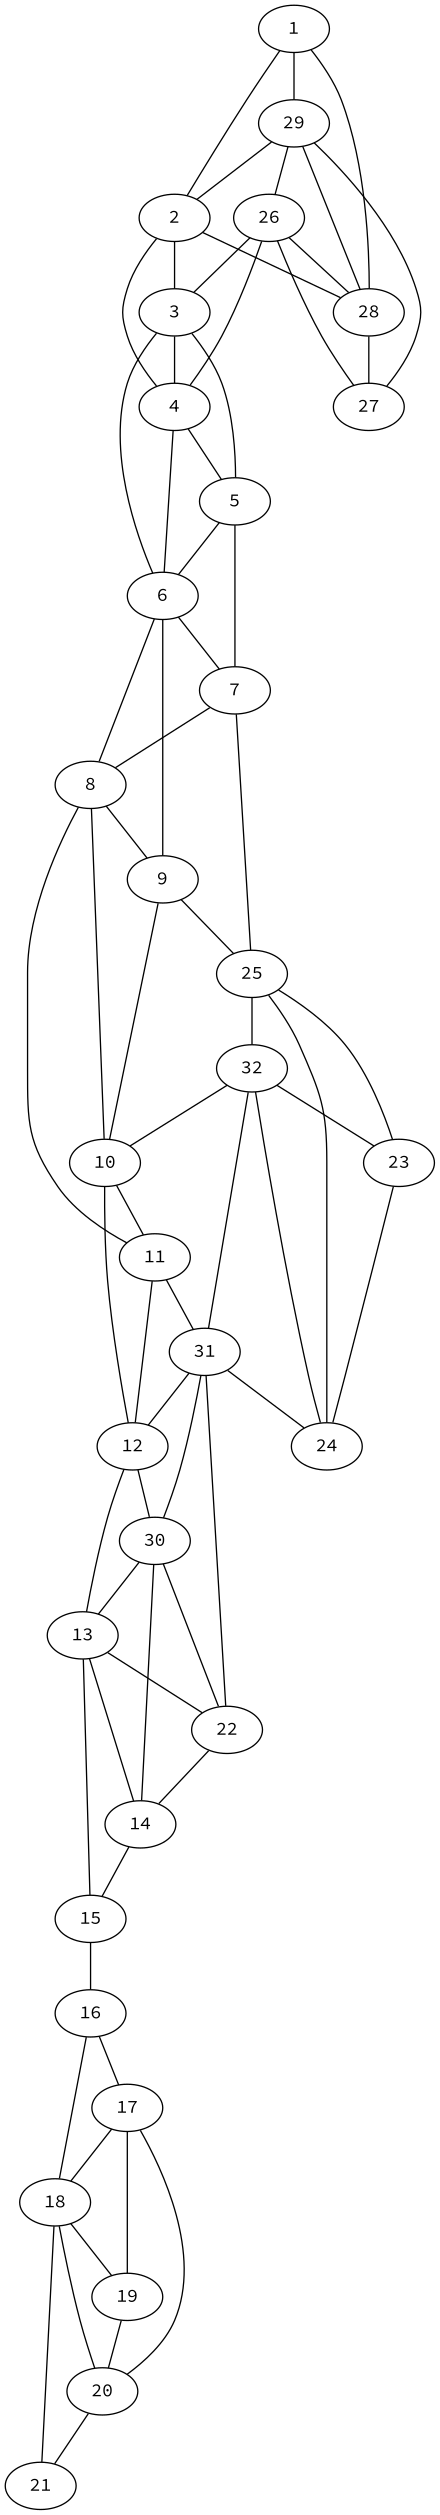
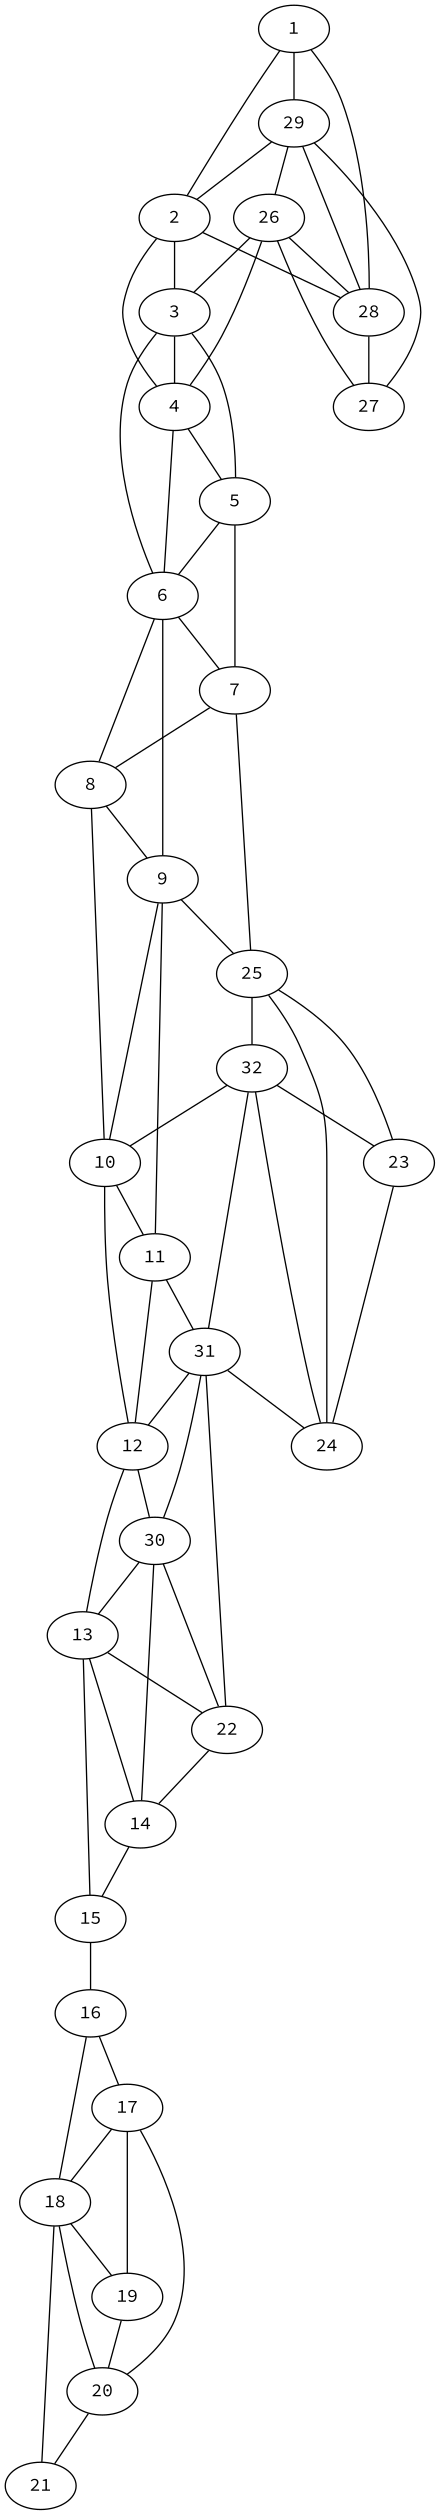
edge "8" -- "11": now "9" -- "11"
